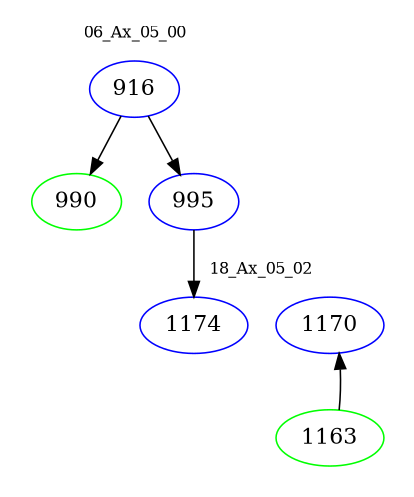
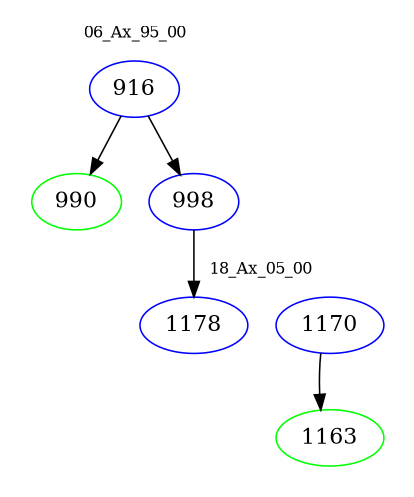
cluster "06_Ax_05_00": label "06_Ax_05_00" -> "06_Ax_95_00"
node "995": label "995" -> "998"
cluster "18_Ax_05_02": label "18_Ax_05_02" -> "18_Ax_05_00"
node "1174": label "1174" -> "1178"
edge "1163" -> "1170": reversed
